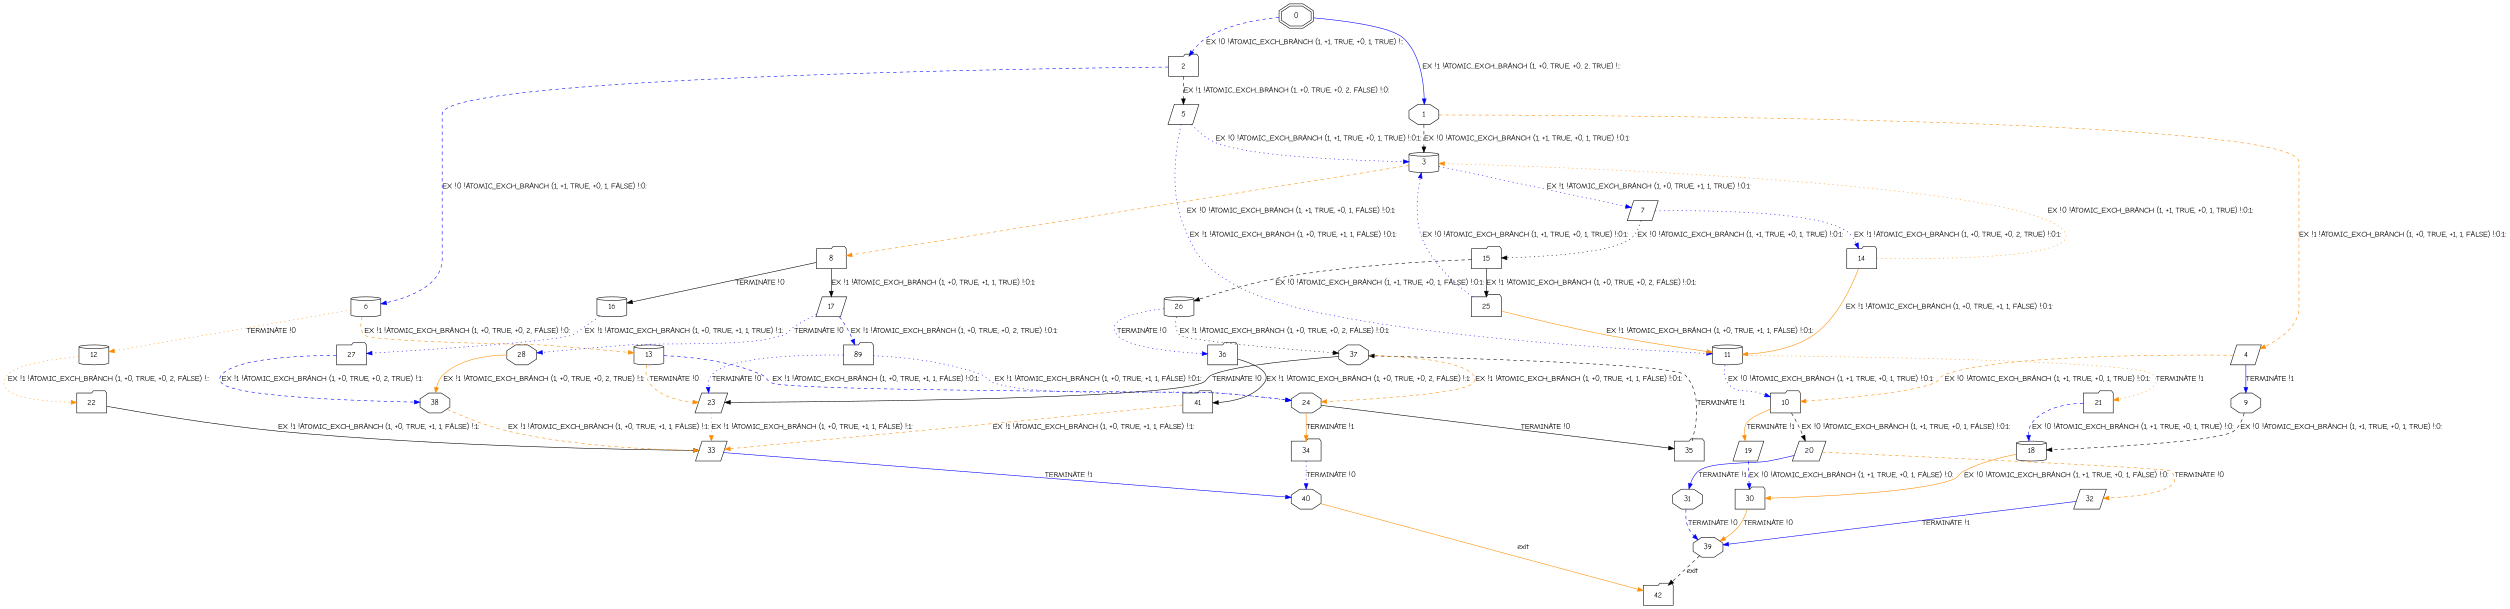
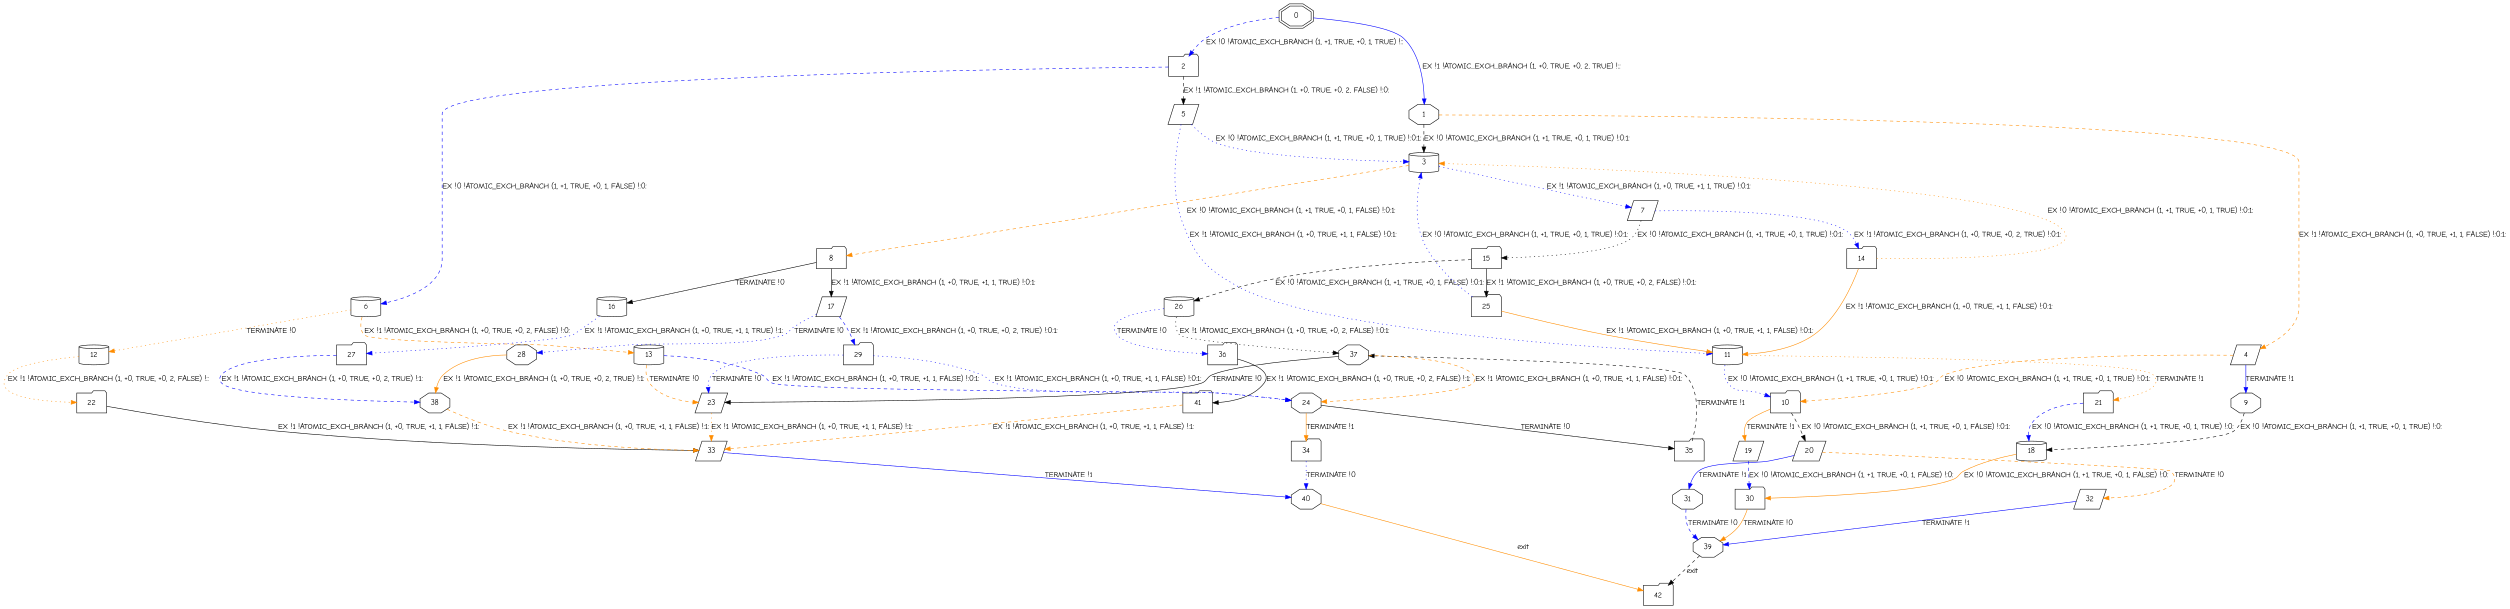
node "89": label "89" -> "29"
